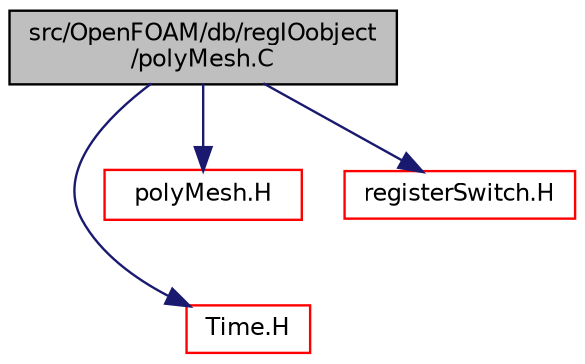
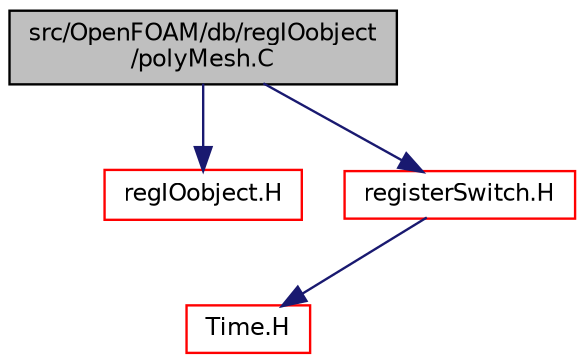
node "polyMesh.H": label "polyMesh.H" -> "regIOobject.H"
edge "src/OpenFOAM/db/regIOobject /polyMesh.C" -> "Time.H": now "registerSwitch.H" -> "Time.H"
